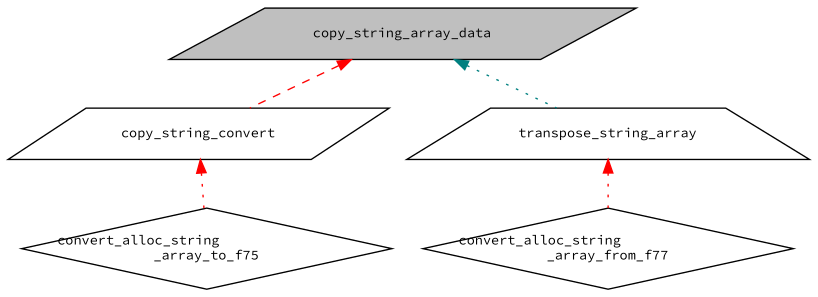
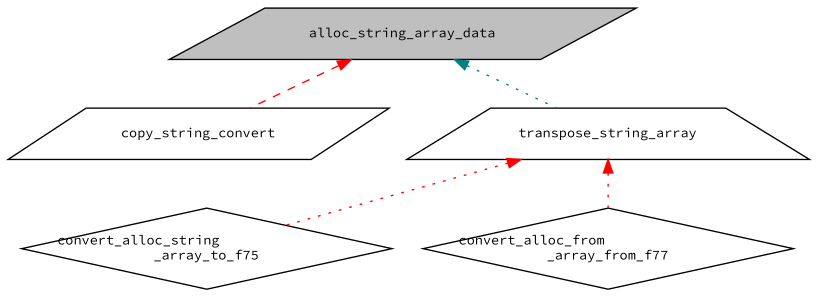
node "copy_string_array_data": label "copy_string_array_data" -> "alloc_string_array_data"
edge "convert_alloc_string _array_to_f75" -> "copy_string_convert": now "convert_alloc_string _array_to_f75" -> "transpose_string_array"
node "convert_alloc_string _array_from_f77": label "convert_alloc_string _array_from_f77" -> "convert_alloc_from _array_from_f77"
